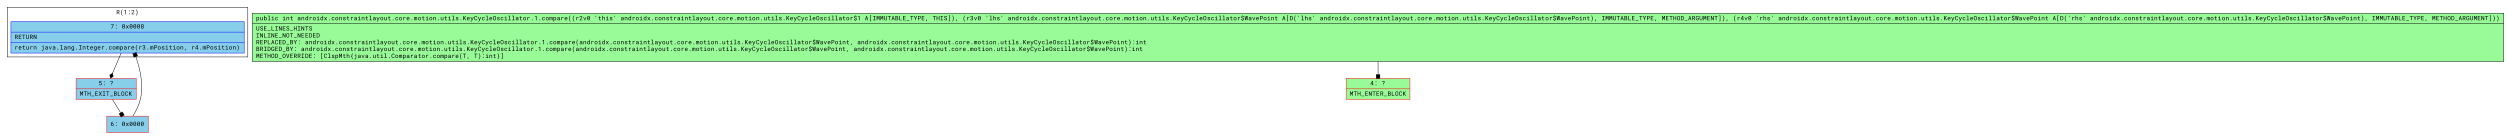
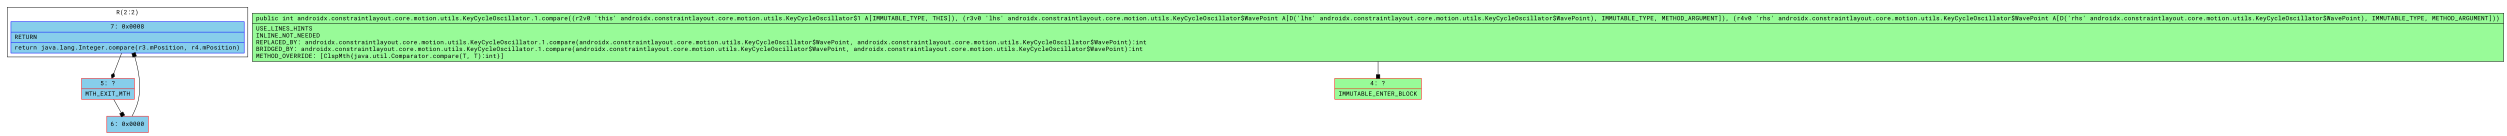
cluster "R(1:2)": label "R(1:2)" -> "R(2:2)"
node "5: ?": text "MTH_EXIT_BLOCK" -> "MTH_EXIT_MTH"
node "4: ?": text "MTH_ENTER_BLOCK" -> "IMMUTABLE_ENTER_BLOCK"
